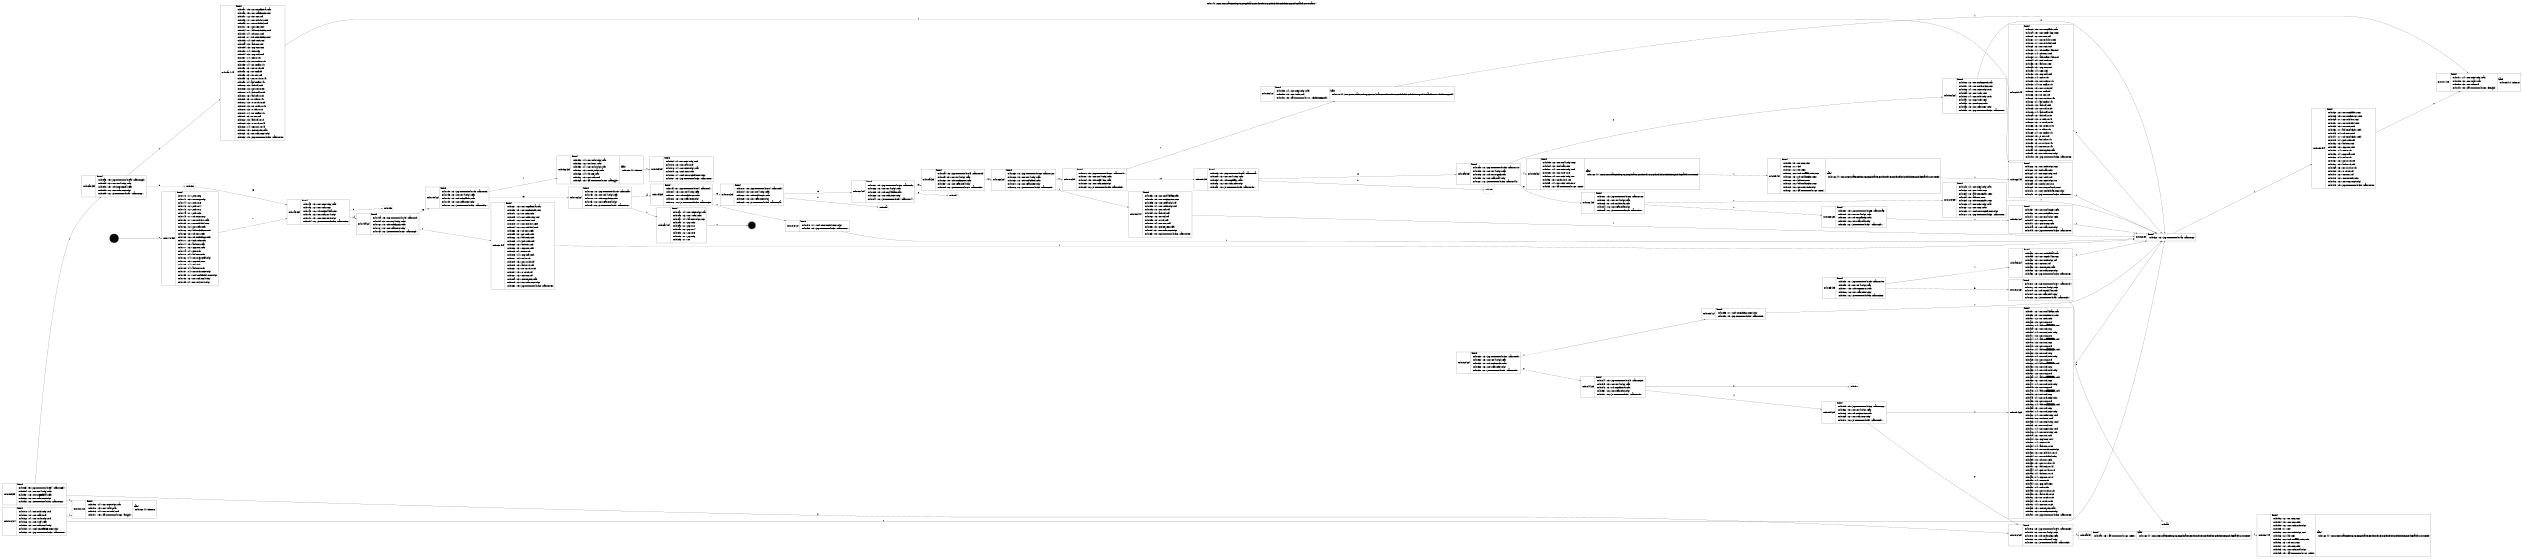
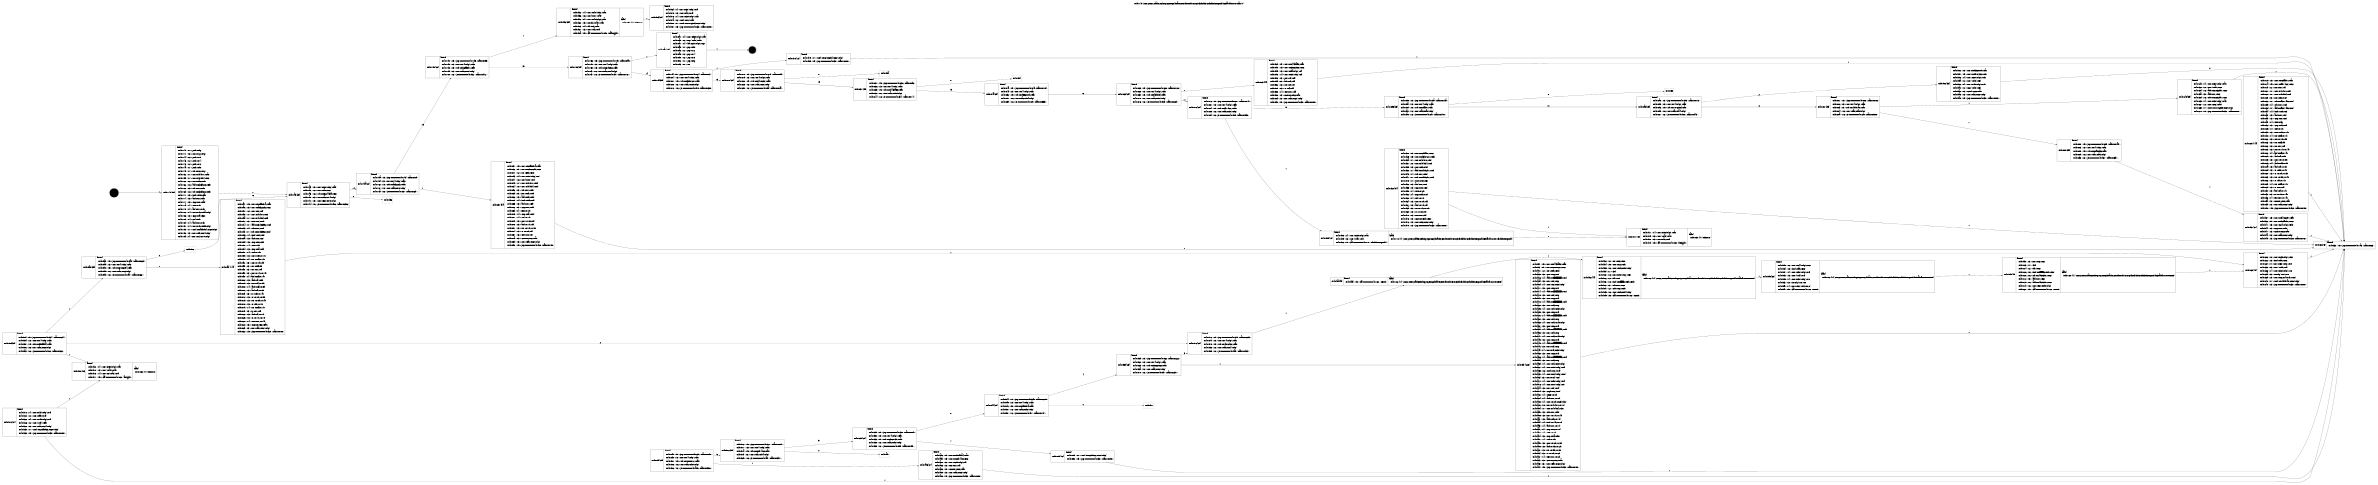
edge "0x4018ae [25]" -> "0x401bde [32]": now "0x401bb2 [44]" -> "0x401bde [32]"
edge "0x401f28 [5]" -> "0x401d20 [94]": reversed
edge "0x401912 [25]" -> "0x40192b [25]": added, label "5"
